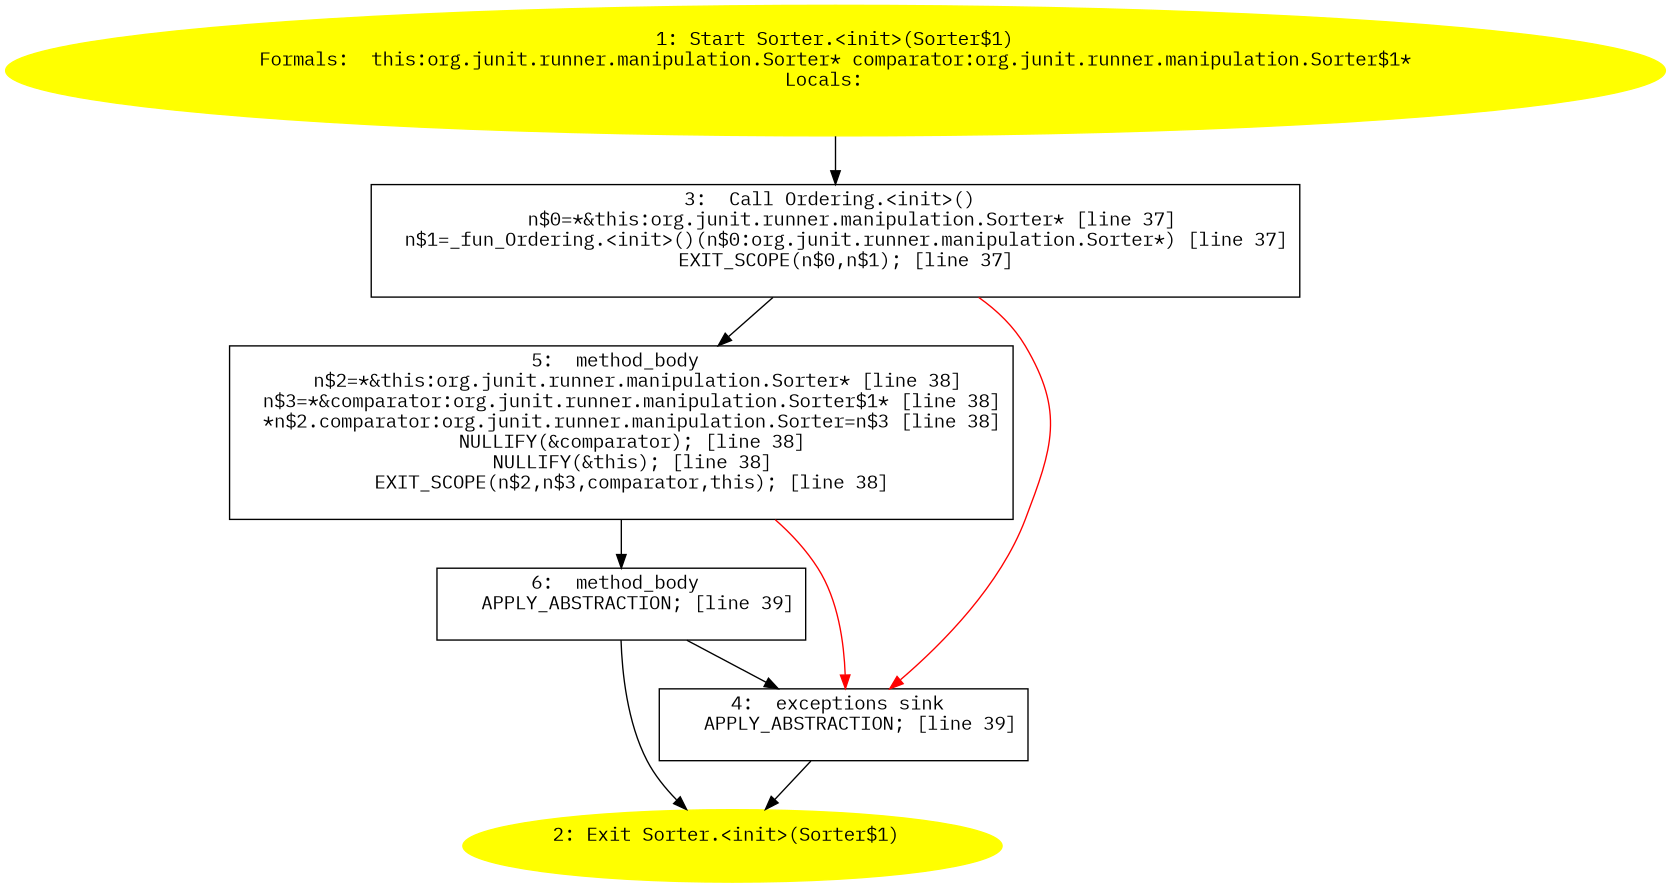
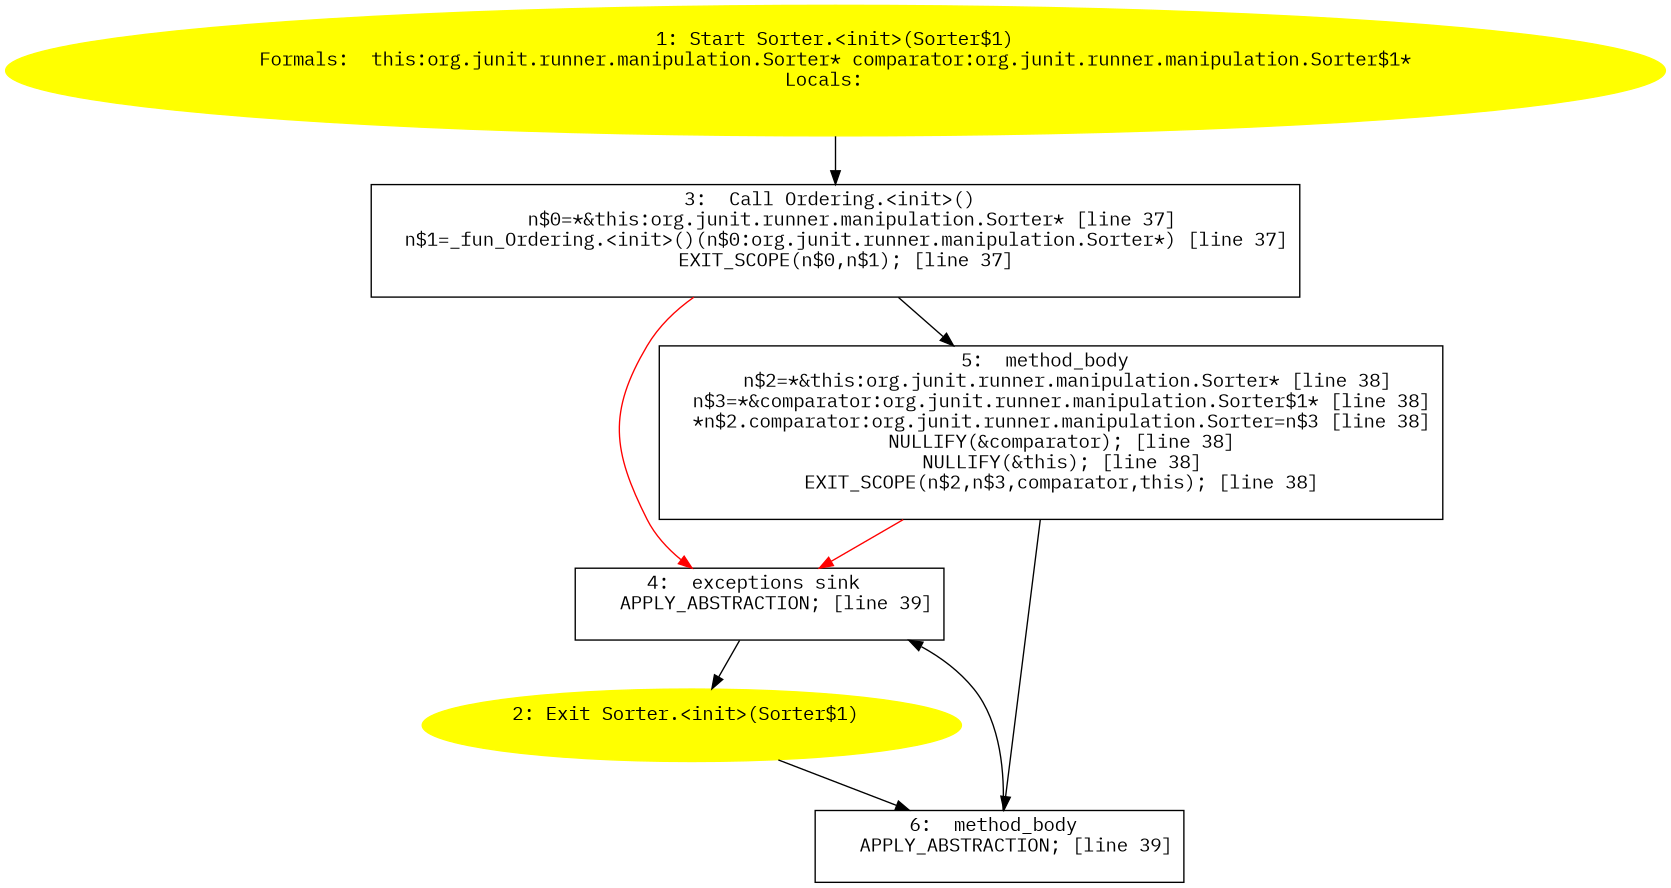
edge "6:  method_body APPLY_ABSTRACTION; [line 39]" -> "2: Exit Sorter.<init>(Sorter$1)": reversed
